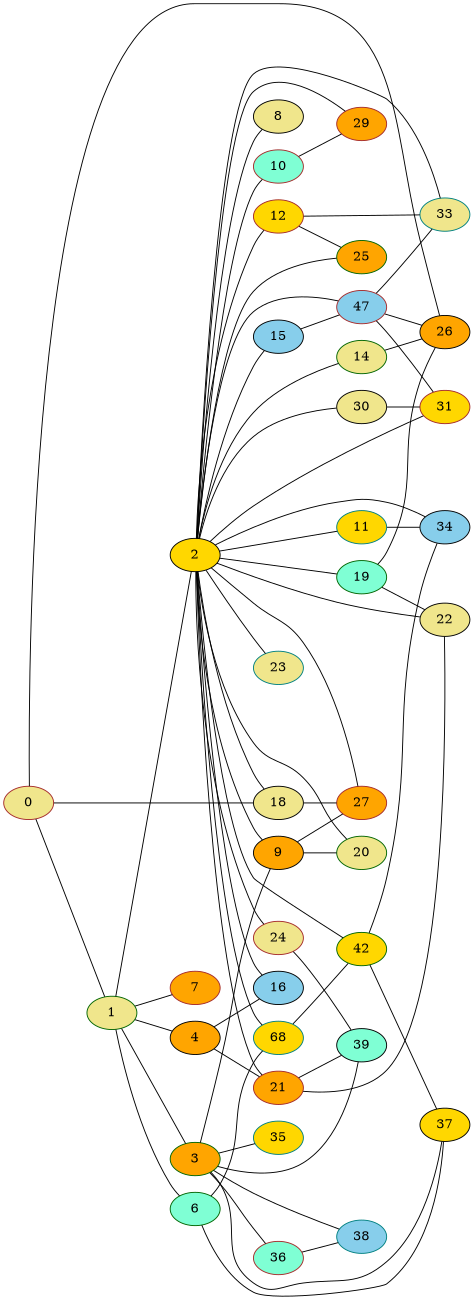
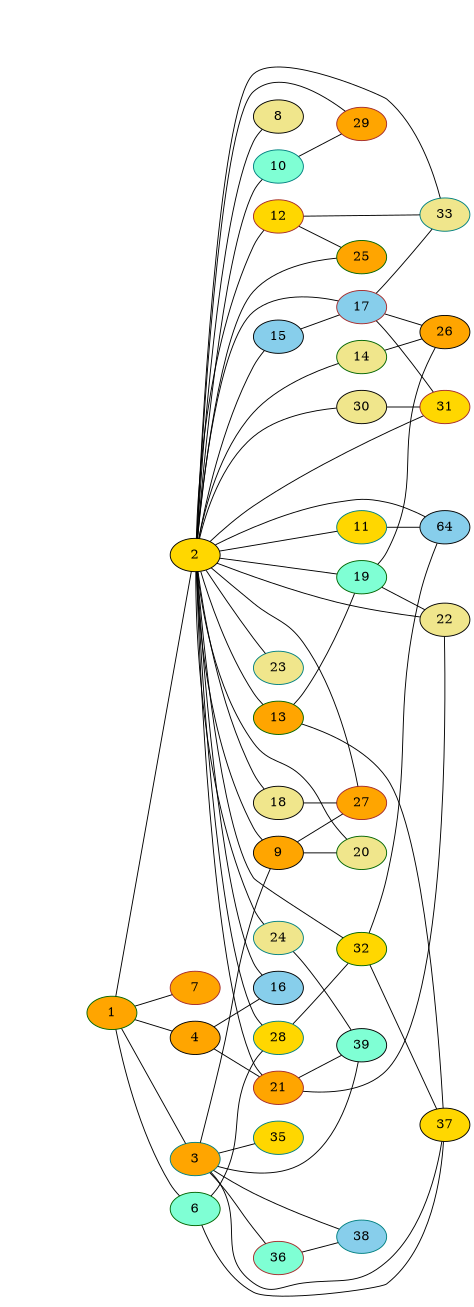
node "10": color brown -> teal
node "47": label "47" -> "17"
node "34": label "34" -> "64"
node "13": added
node "0": removed
node "24": color brown -> teal
node "42": label "42" -> "32"
node "1": fillcolor khaki -> orange
node "68": label "68" -> "28"
node "3": color darkgreen -> teal
